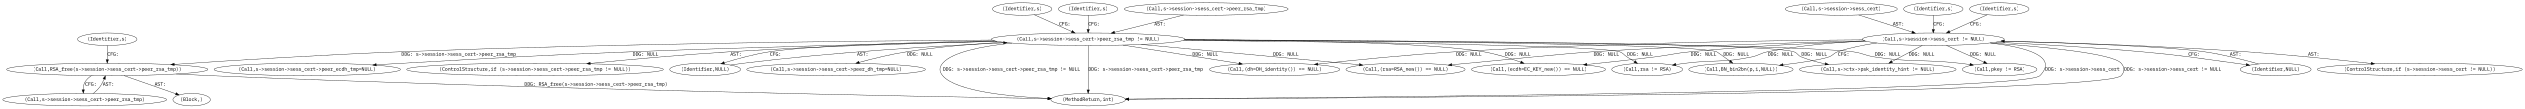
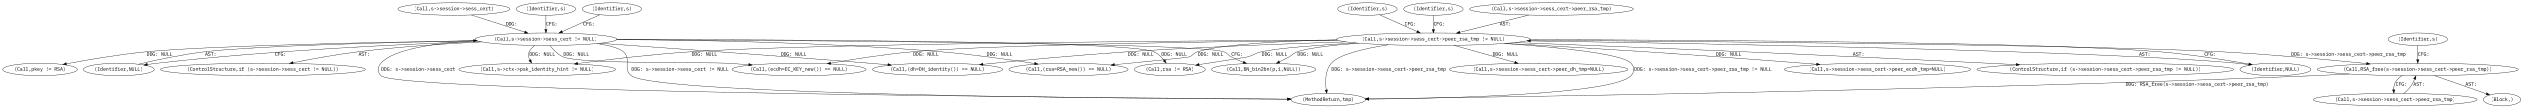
edge "(Call,s->session->sess_cert)" -> "(Call,s->session->sess_cert != NULL)": label "AST: " -> "DDG: "
edge "(Call,s->session->sess_cert->peer_rsa_tmp != NULL)" -> "(Call,pkey != RSA)": removed, label "DDG: NULL"
node "(MethodReturn,int)": label "(MethodReturn,int)" -> "(MethodReturn,tmp)"
